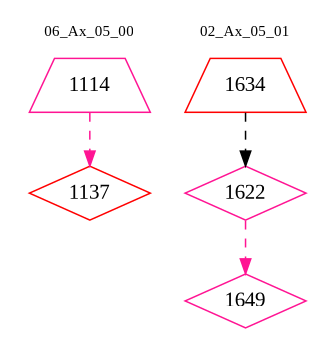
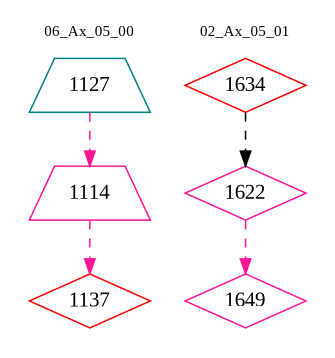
node "1127": added
node "1634": shape trapezium -> diamond
